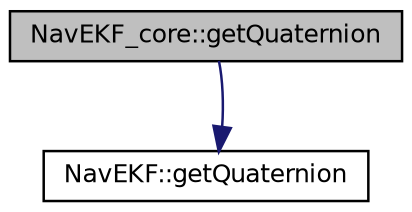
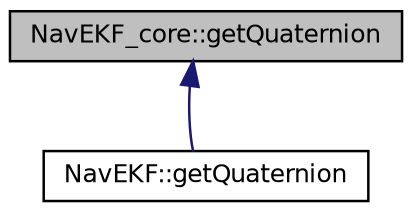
edge "NavEKF_core::getQuaternion" -> "NavEKF::getQuaternion": reversed
